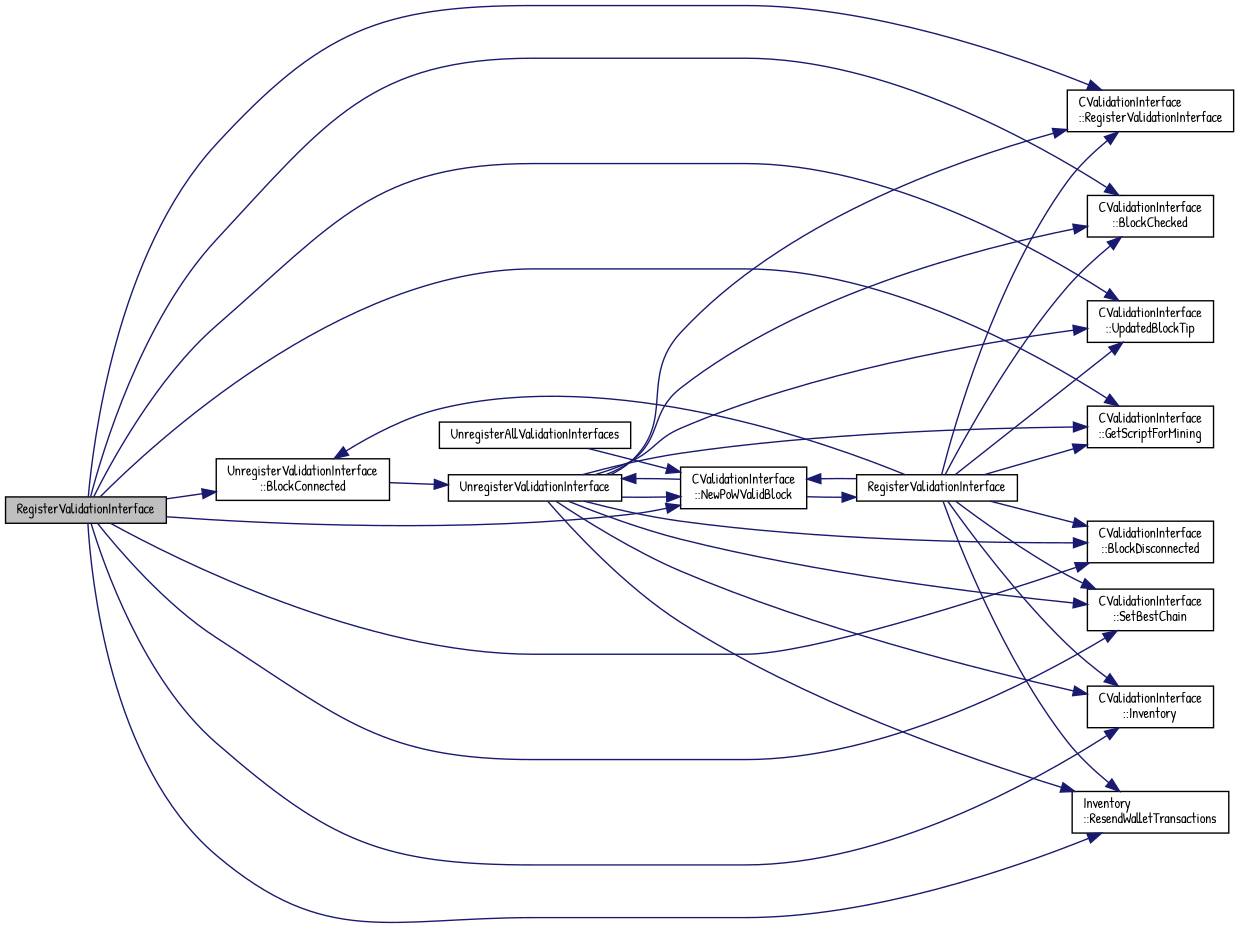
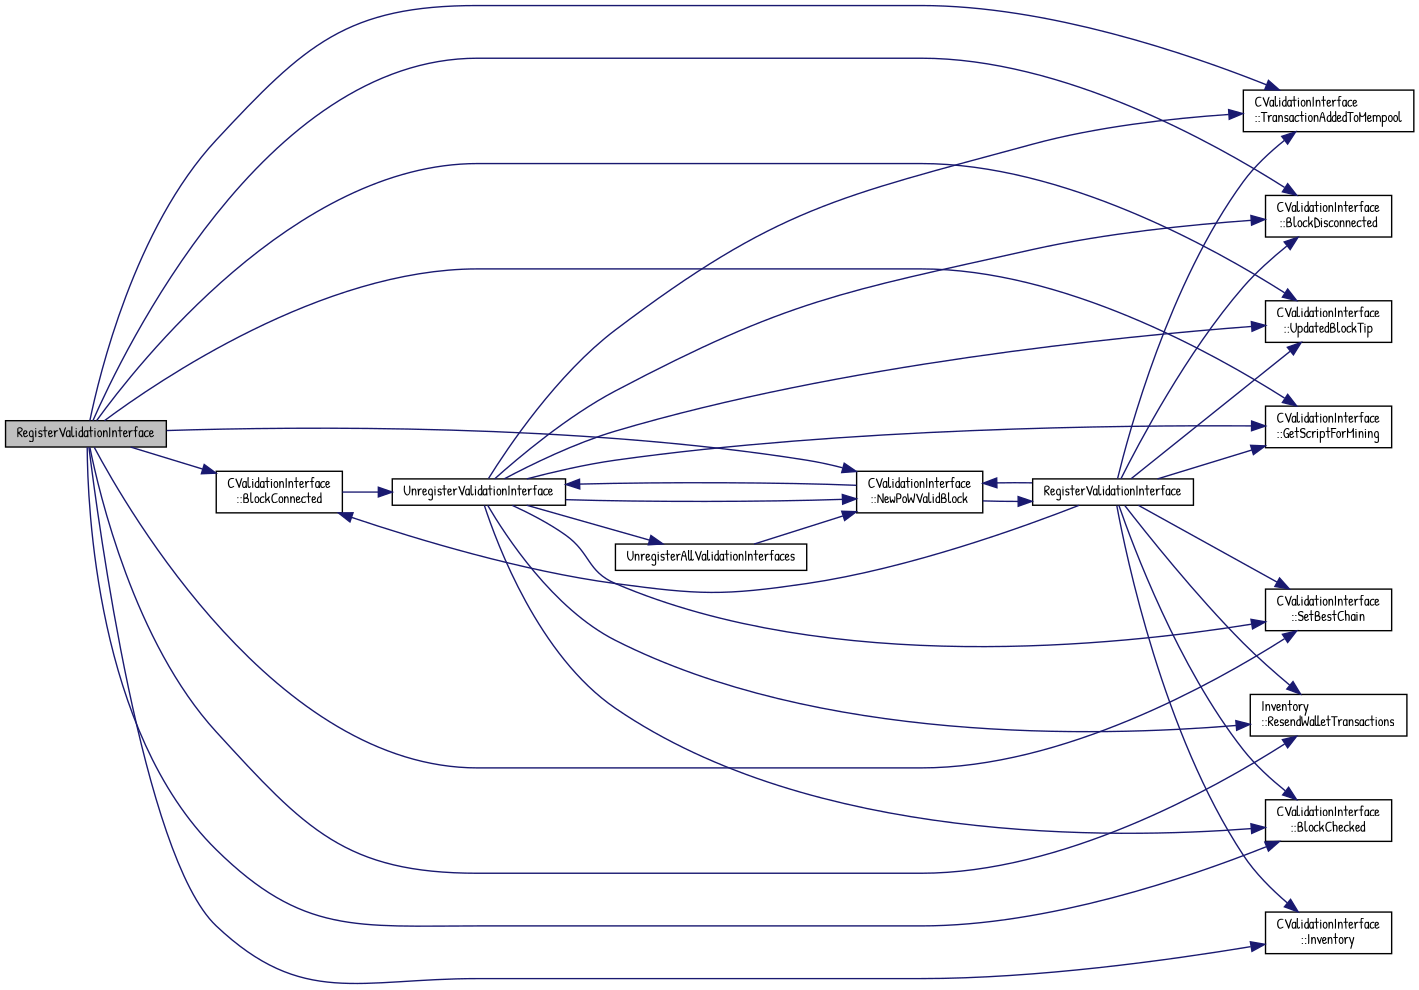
node "CValidationInterface ::RegisterValidationInterface": label "CValidationInterface ::RegisterValidationInterface" -> "CValidationInterface ::TransactionAddedToMempool"
node "UnregisterValidationInterface ::BlockConnected": label "UnregisterValidationInterface ::BlockConnected" -> "CValidationInterface ::BlockConnected"
edge "UnregisterValidationInterface" -> "CValidationInterface ::Inventory": now "UnregisterValidationInterface" -> "UnregisterAllValidationInterfaces"
